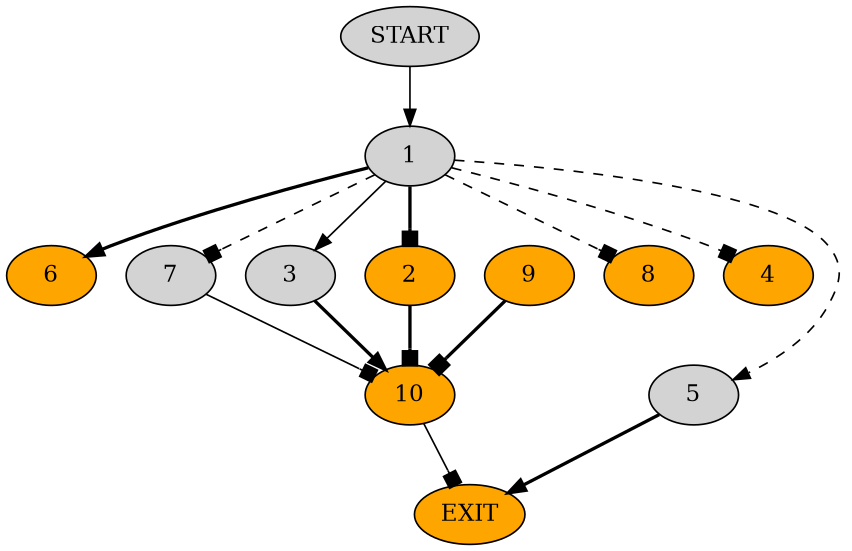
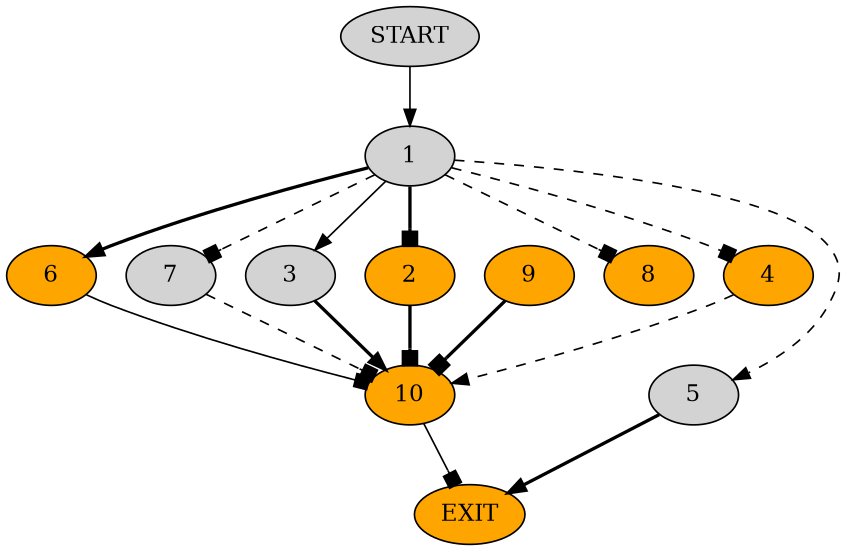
edge "7" -> "10": style solid -> dashed
edge "6" -> "10": added
edge "4" -> "10": added
